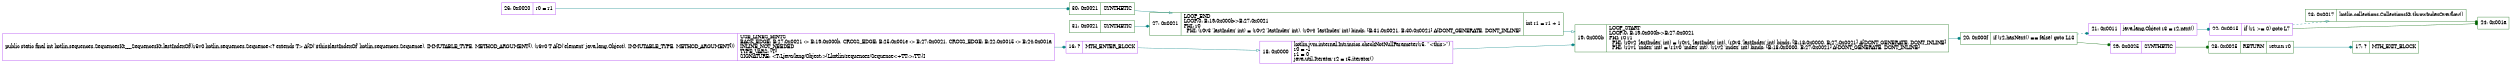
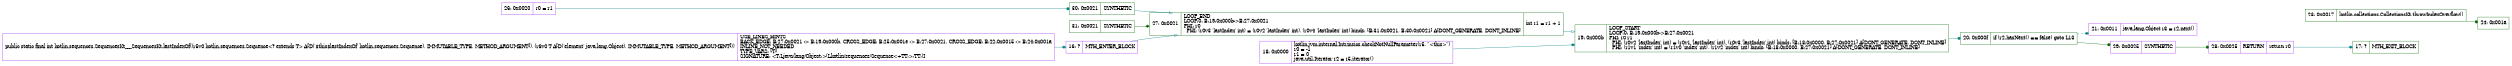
edge "31: 0x0021" -> "27: 0x0021": color teal -> darkgreen
node "22: 0x0015": removed
node "28: 0x0025": color darkgreen -> purple
edge "16: ?" -> "18: 0x0000": now "16: ?" -> "27: 0x0021"
